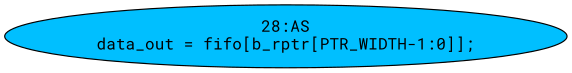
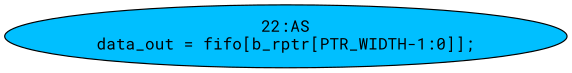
node "28:AS data_out = fifo[b_rptr[PTR_WIDTH-1:0]];": label "28:AS data_out = fifo[b_rptr[PTR_WIDTH-1:0]];" -> "22:AS data_out = fifo[b_rptr[PTR_WIDTH-1:0]];"
